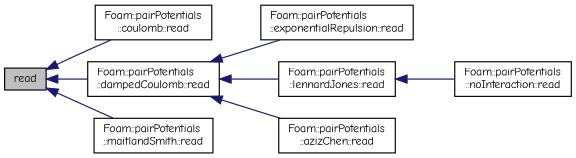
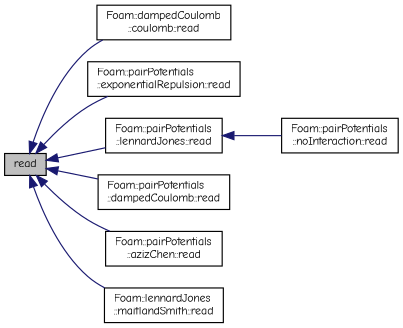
node "Foam::pairPotentials ::coulomb::read": label "Foam::pairPotentials ::coulomb::read" -> "Foam::dampedCoulomb ::coulomb::read"
edge "Foam::pairPotentials ::exponentialRepulsion::read" -> "Foam::pairPotentials ::dampedCoulomb::read": now "Foam::pairPotentials ::exponentialRepulsion::read" -> "read"
edge "Foam::pairPotentials ::lennardJones::read" -> "Foam::pairPotentials ::dampedCoulomb::read": now "Foam::pairPotentials ::lennardJones::read" -> "read"
edge "Foam::pairPotentials ::azizChen::read" -> "Foam::pairPotentials ::dampedCoulomb::read": now "Foam::pairPotentials ::azizChen::read" -> "read"
node "Foam::pairPotentials ::maitlandSmith::read": label "Foam::pairPotentials ::maitlandSmith::read" -> "Foam::lennardJones ::maitlandSmith::read"
